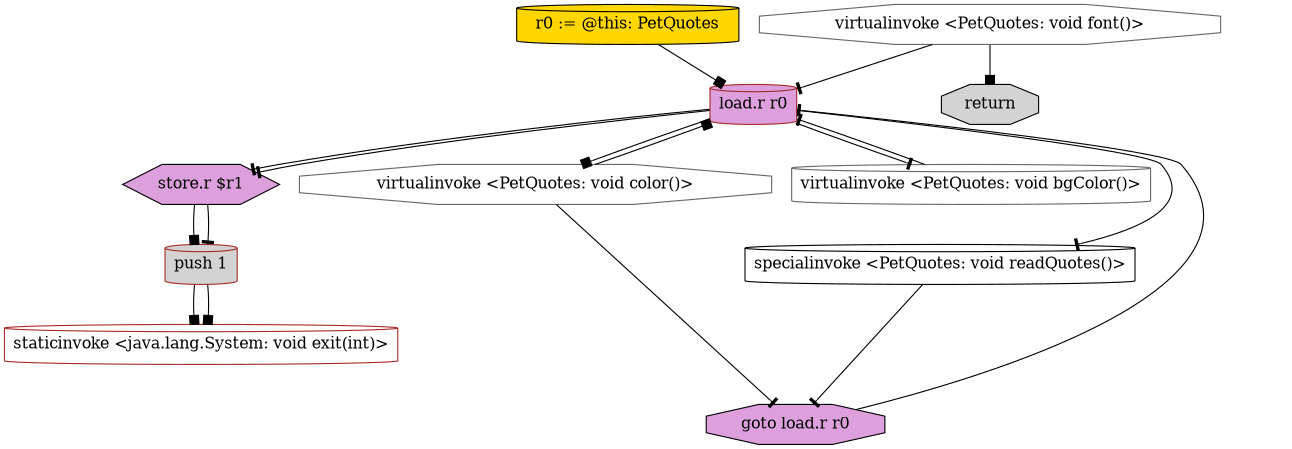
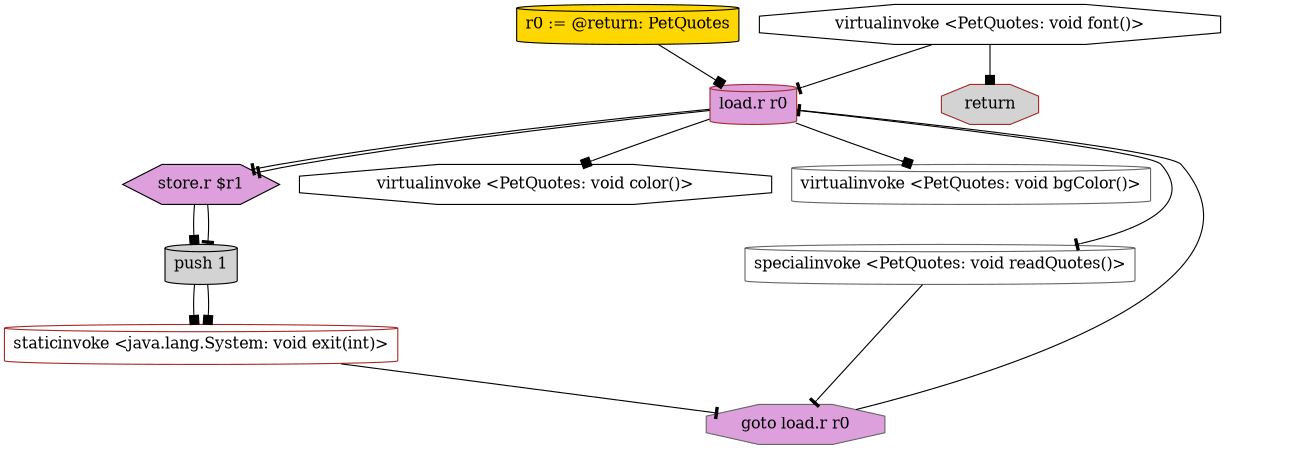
node "r0 := @this: PetQuotes": label "r0 := @this: PetQuotes" -> "r0 := @return: PetQuotes"
node "virtualinvoke <PetQuotes: void font()>": color gray40 -> black
node "return": color black -> brown
edge "virtualinvoke <PetQuotes: void bgColor()>" -> "load.r r0": removed
edge "load.r r0" -> "virtualinvoke <PetQuotes: void bgColor()>": arrowhead tee -> box
edge "virtualinvoke <PetQuotes: void color()>" -> "load.r r0": removed
node "virtualinvoke <PetQuotes: void color()>": color gray40 -> black
node "push 1": color brown -> black
node "specialinvoke <PetQuotes: void readQuotes()>": color black -> gray40
edge "virtualinvoke <PetQuotes: void color()>" -> "goto load.r r0": now "staticinvoke <java.lang.System: void exit(int)>" -> "goto load.r r0"
node "goto load.r r0": color black -> gray40
